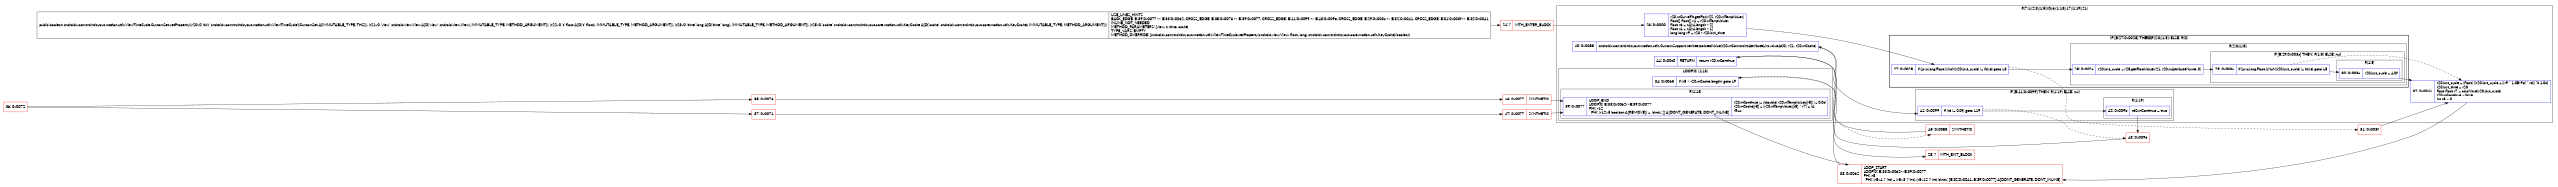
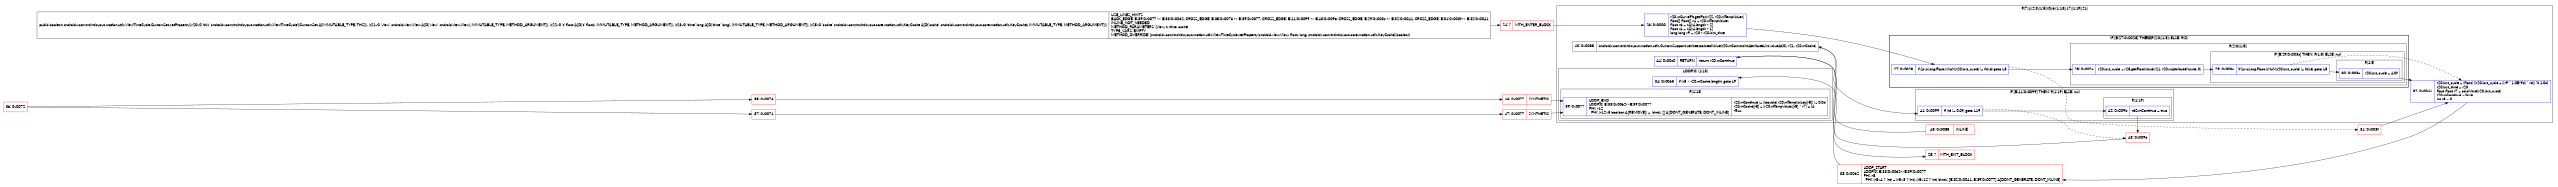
edge "34: 0x0065" -> "45: 0x0088": removed
node "45: 0x0088": text "SYNTHETIC" -> "INLINE"
edge "39: 0x0077" -> "33: 0x0062": removed
